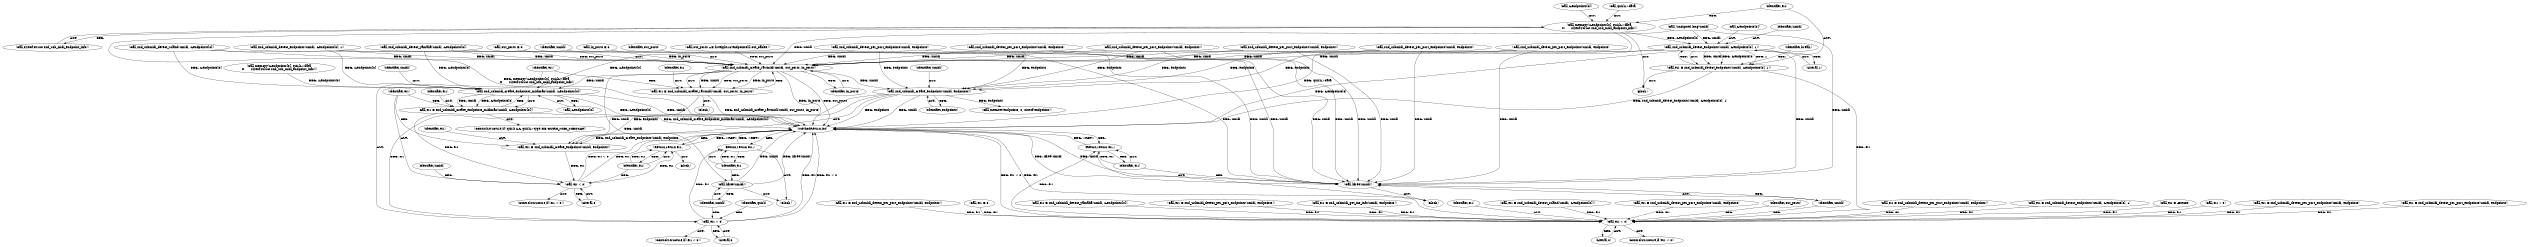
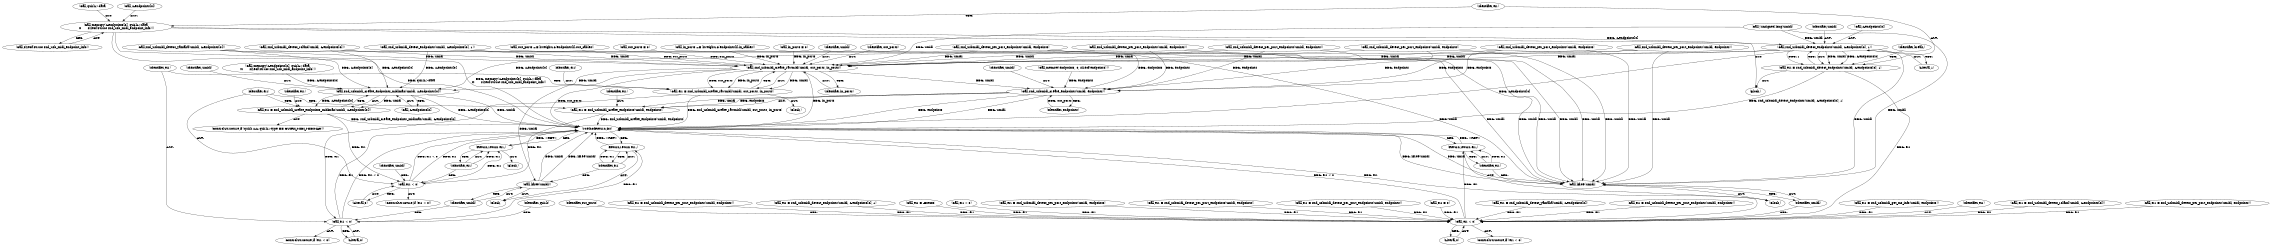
node "(Call,in_ports += hweight16(endpoints[i].in_cables))": added
edge "(Identifier,endpoints)" -> "(Call,snd_usbmidi_create_endpoints(umidi, endpoints))": label "AST: " -> "DDG: out_ports"
edge "(Call,snd_usbmidi_create_endpoints(umidi, endpoints))" -> "(Call,memset(endpoints, 0, sizeof(endpoints)))": reversed
edge "(MethodReturn,int)" -> "(Call,err = snd_usbmidi_create_endpoints(umidi, endpoints))": reversed
